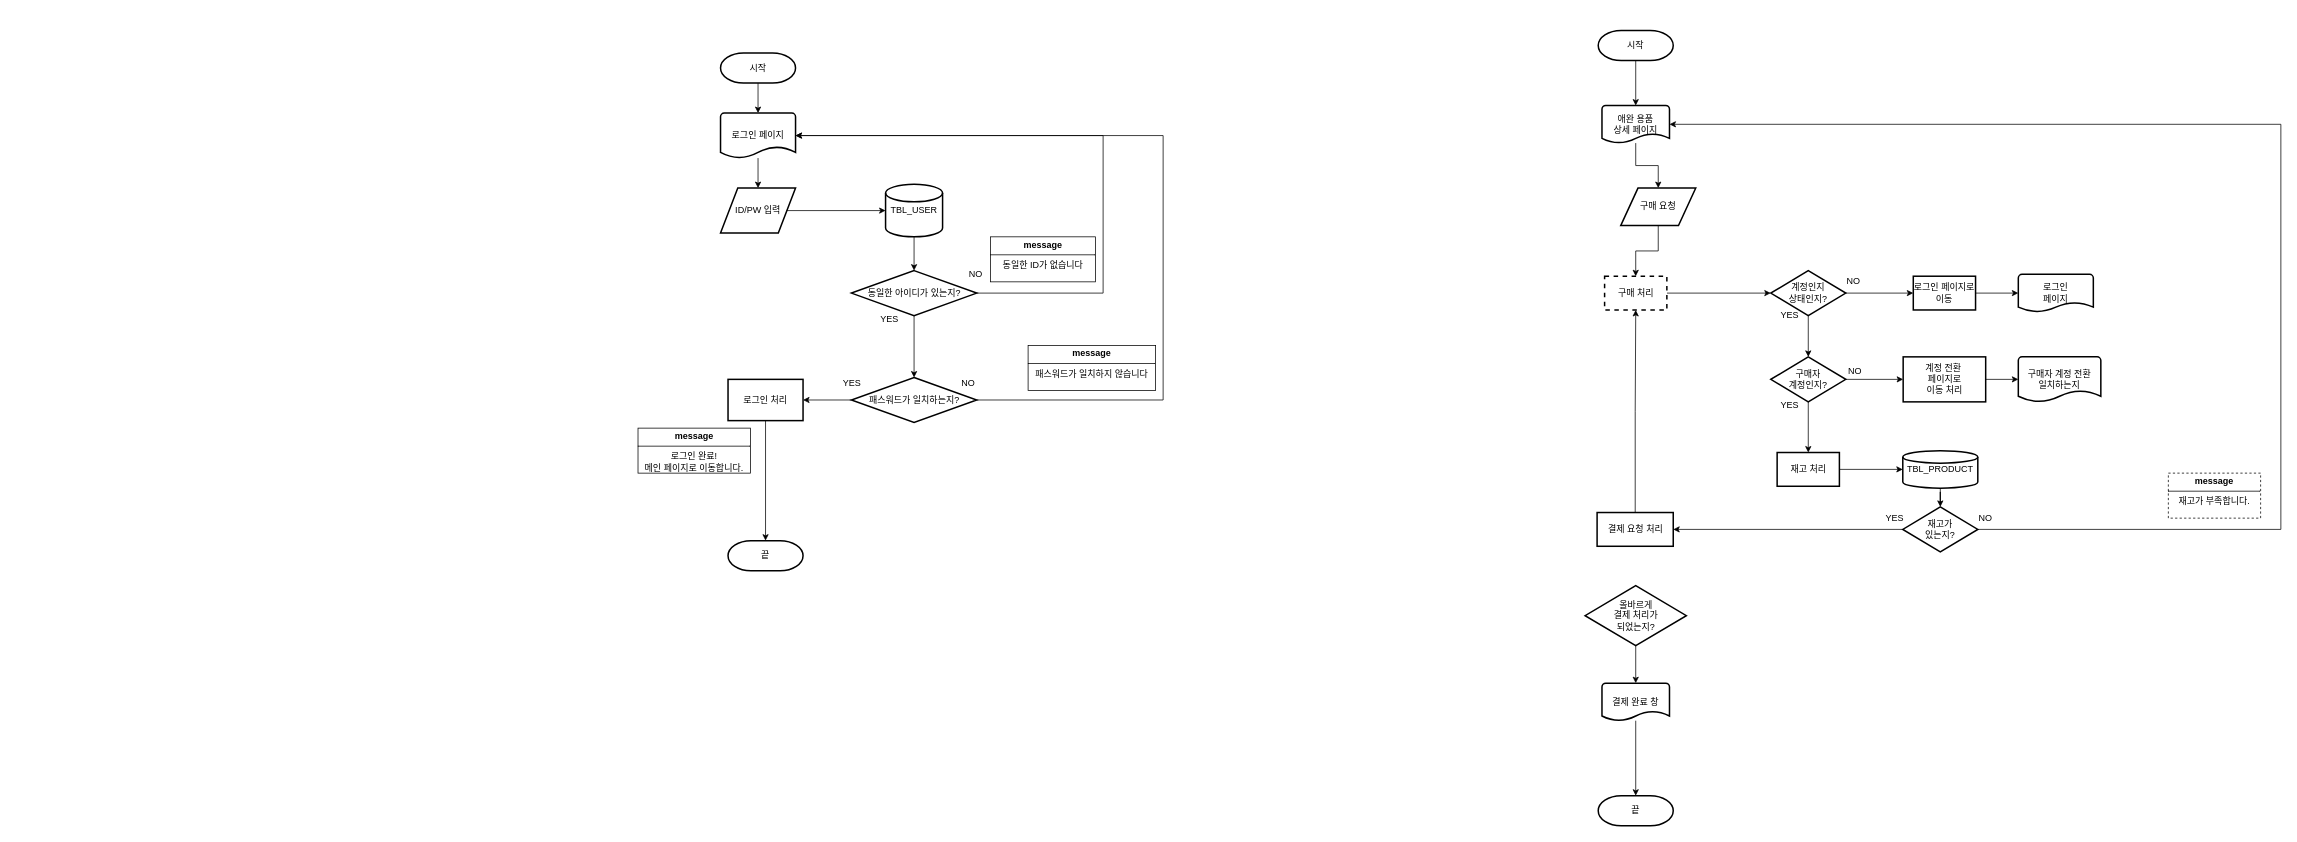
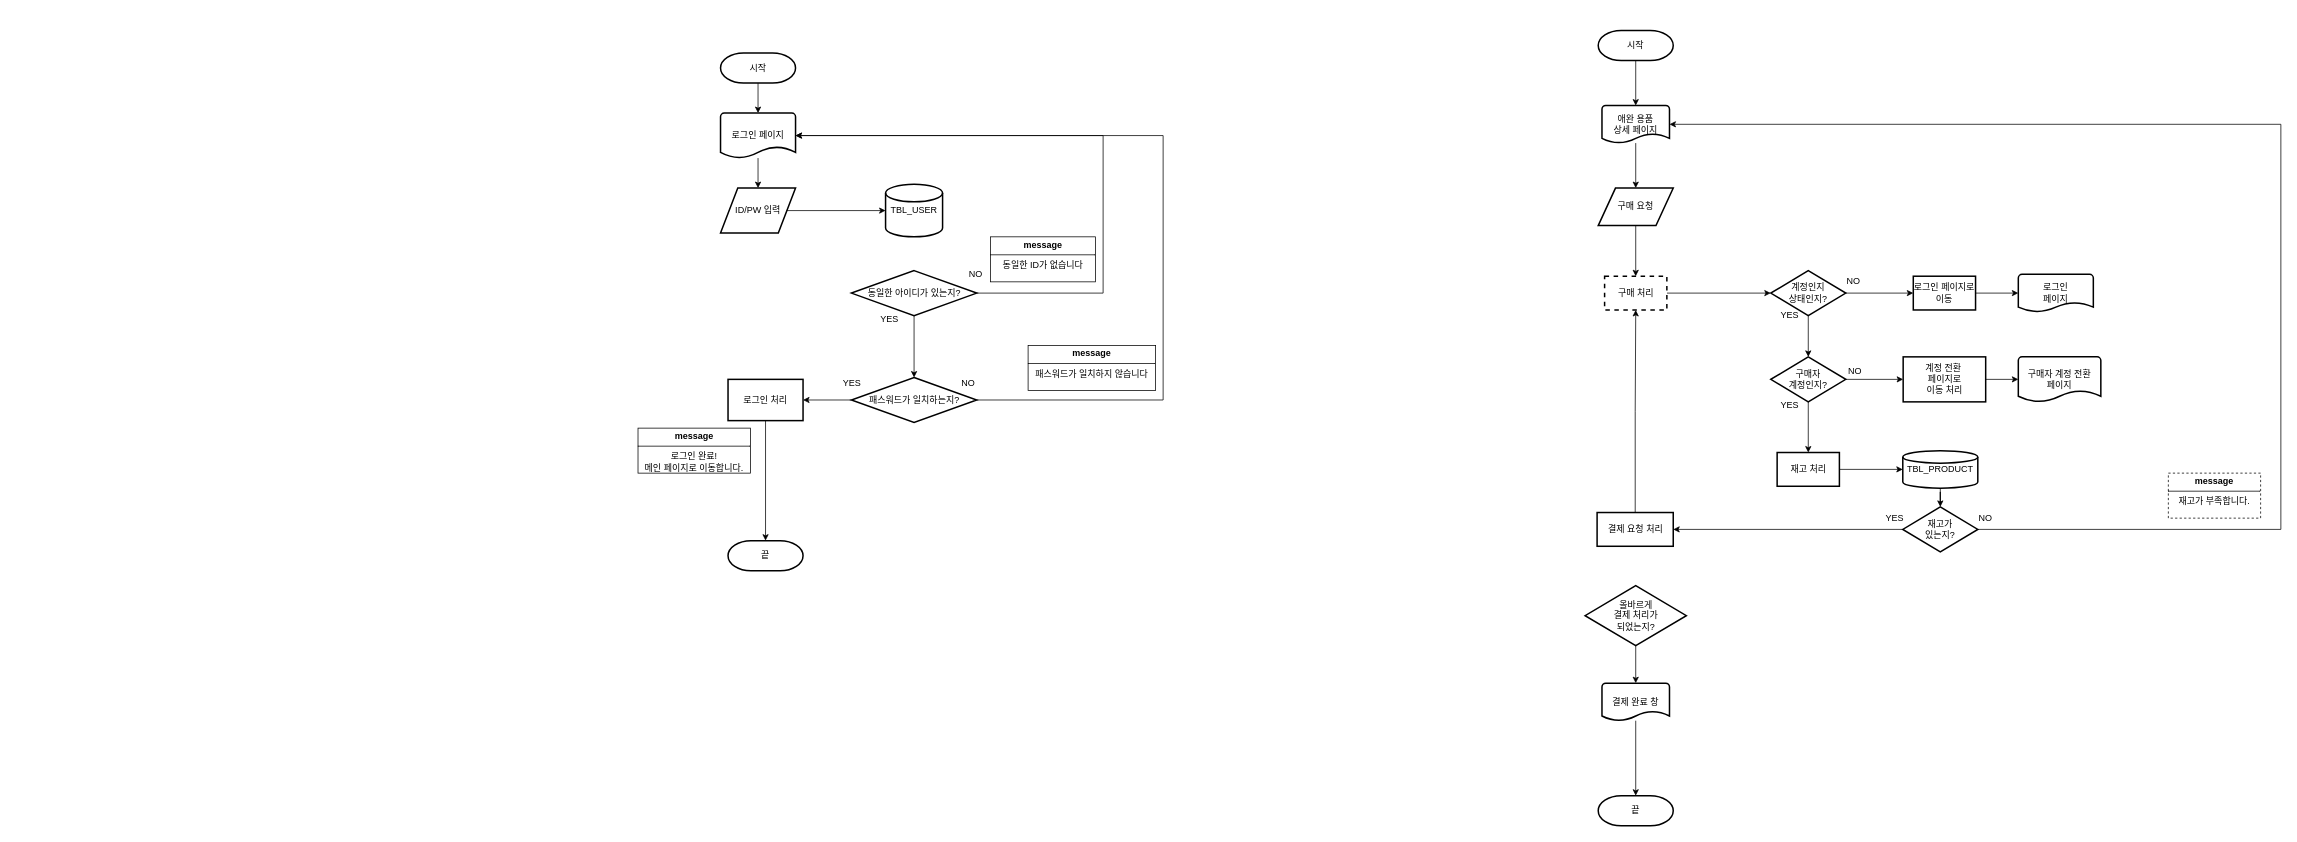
node "구매 요청": moved (1658, 207) -> (1635, 207)
edge "TBL_USER" -> "동일한 아이디가 있는지?": removed
node "구매자 계정 전환 일치하는지": label "구매자 계정 전환 일치하는지" -> "구매자 계정 전환 페이지"
